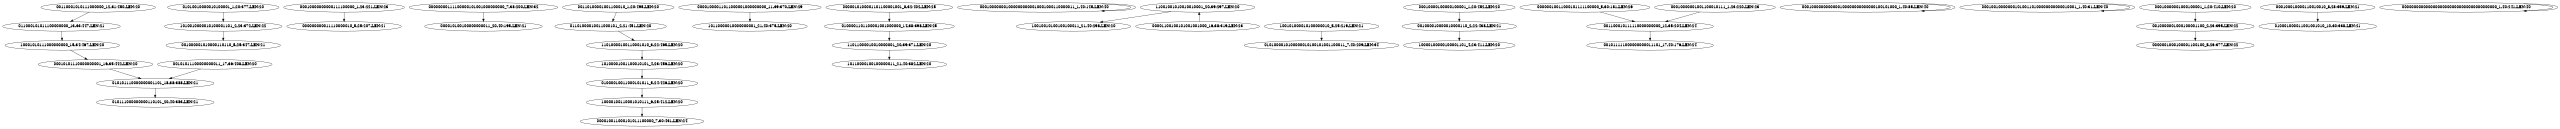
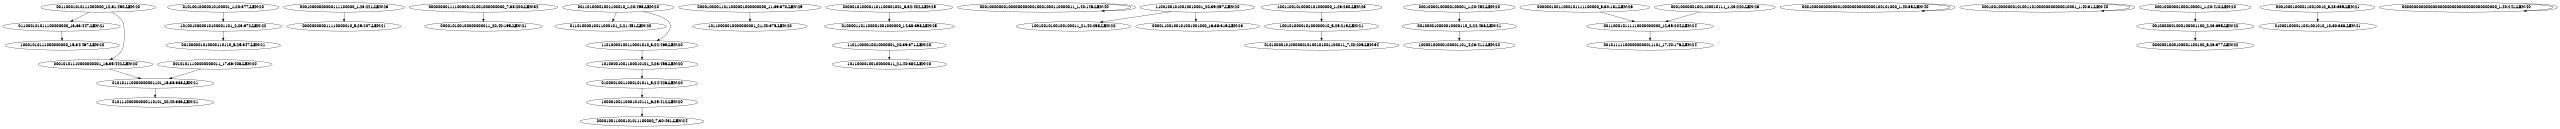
node "10011001010000101000000_1-23:230-LEN:23": added
edge "00001100100101001001000_16-38:319-LEN:23" -> "11001001010010010001_20-39:297-LEN:20": reversed
edge "01101000010011000101_2-21:451-LEN:20" -> "11010000100110001010_3-22:465-LEN:20": now "00110100001001100010_1-20:495-LEN:20" -> "11010000100110001010_3-22:465-LEN:20"
edge "0100001101100001001000000_14-38:398-LEN:25" -> "11011000010010000001_20-39:371-LEN:20": removed
edge "10001010111000000000_15-34:467-LEN:20" -> "00010101110000000001_16-35:442-LEN:20": now "00110001010111000000_12-31:450-LEN:20" -> "00010101110000000001_16-35:442-LEN:20"
